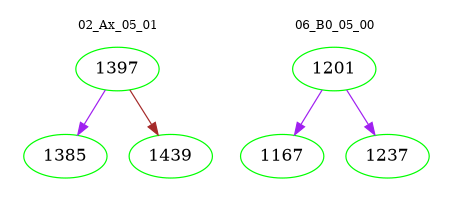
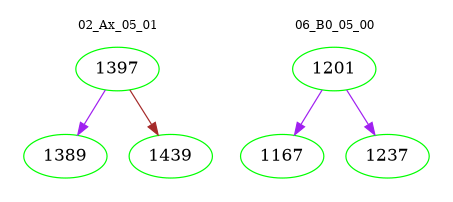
node "1385": label "1385" -> "1389"
